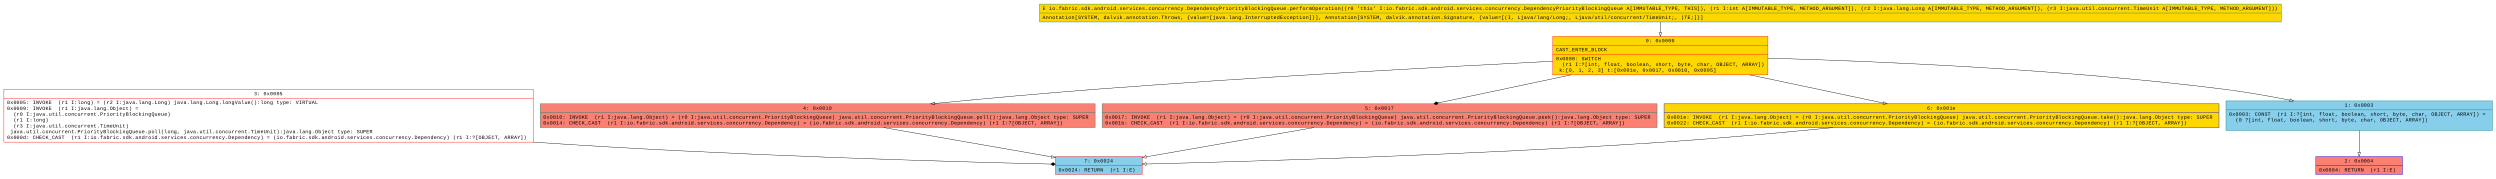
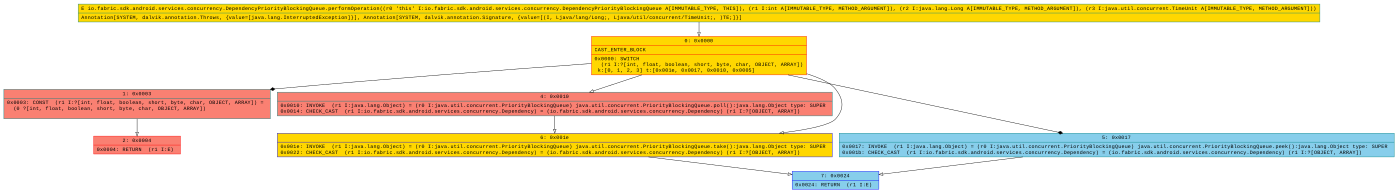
edge "0: 0x0000" -> "1: 0x0003": arrowhead onormal -> diamond
node "3: 0x0005": removed
node "5: 0x0017": fillcolor salmon -> skyblue
node "1: 0x0003": fillcolor skyblue -> salmon
edge "4: 0x0010" -> "7: 0x0024": now "4: 0x0010" -> "6: 0x001e"
node "7: 0x0024": color red -> blue
node "2: 0x0004": color blue -> red
